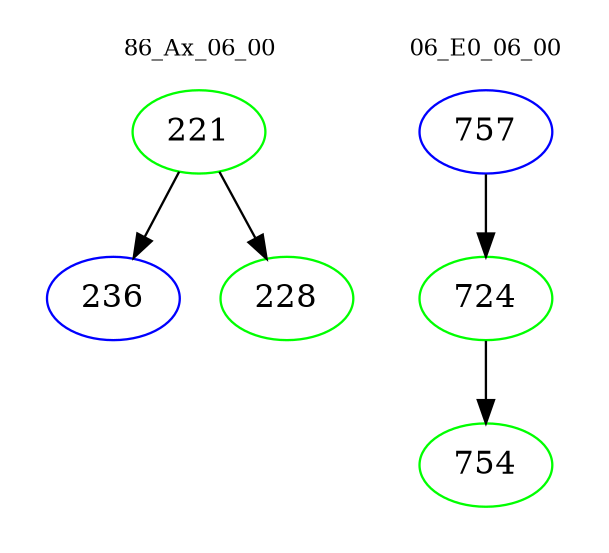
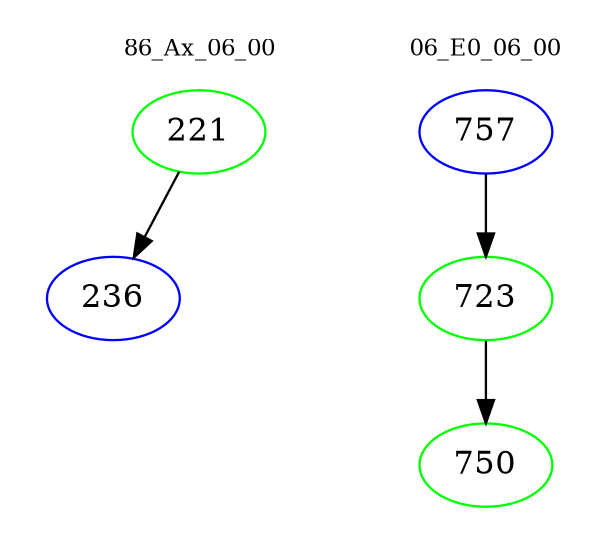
node "228": removed
node "724": label "724" -> "723"
node "754": label "754" -> "750"
